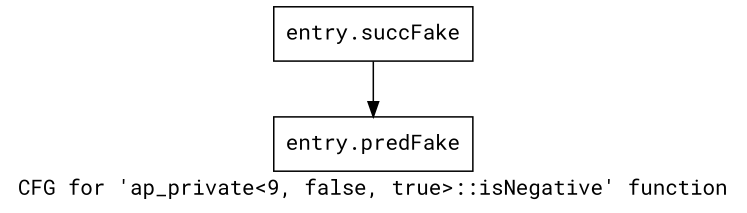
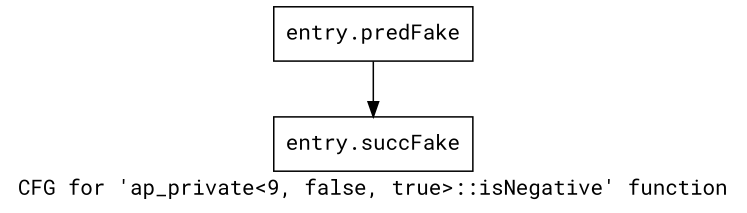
edge "entry.succFake" -> "entry.predFake": reversed
